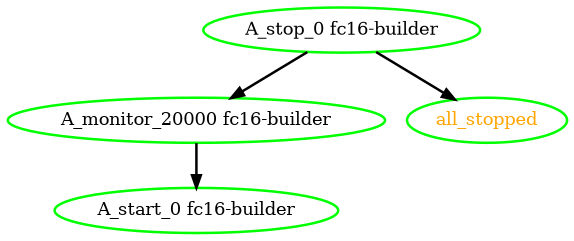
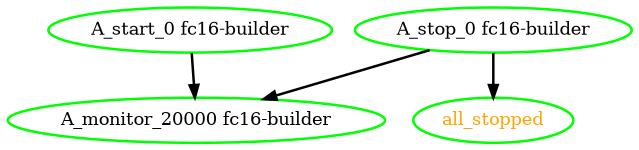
edge "A_monitor_20000 fc16-builder" -> "A_start_0 fc16-builder": reversed
